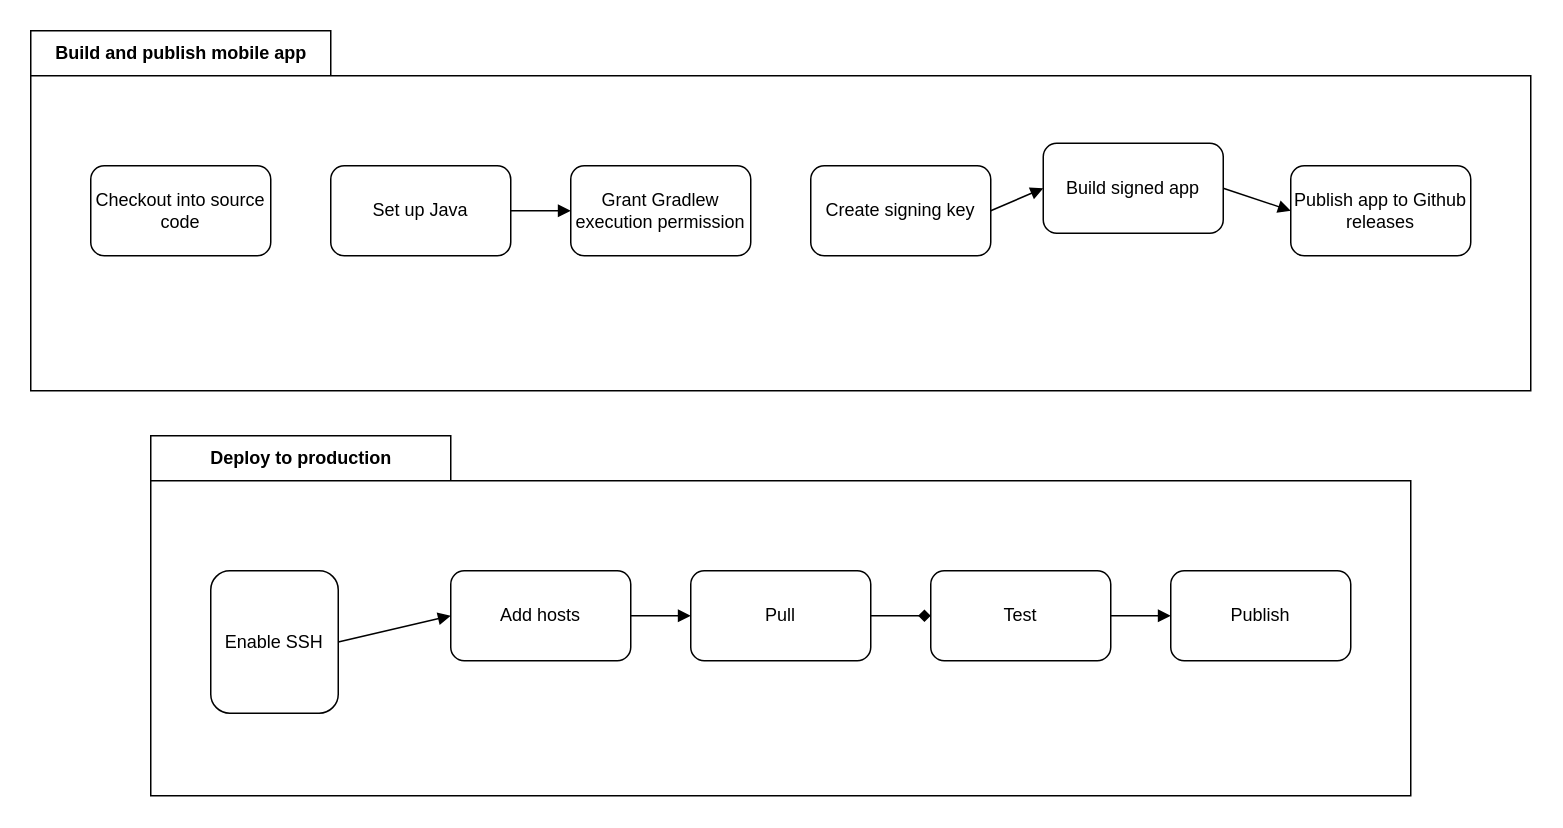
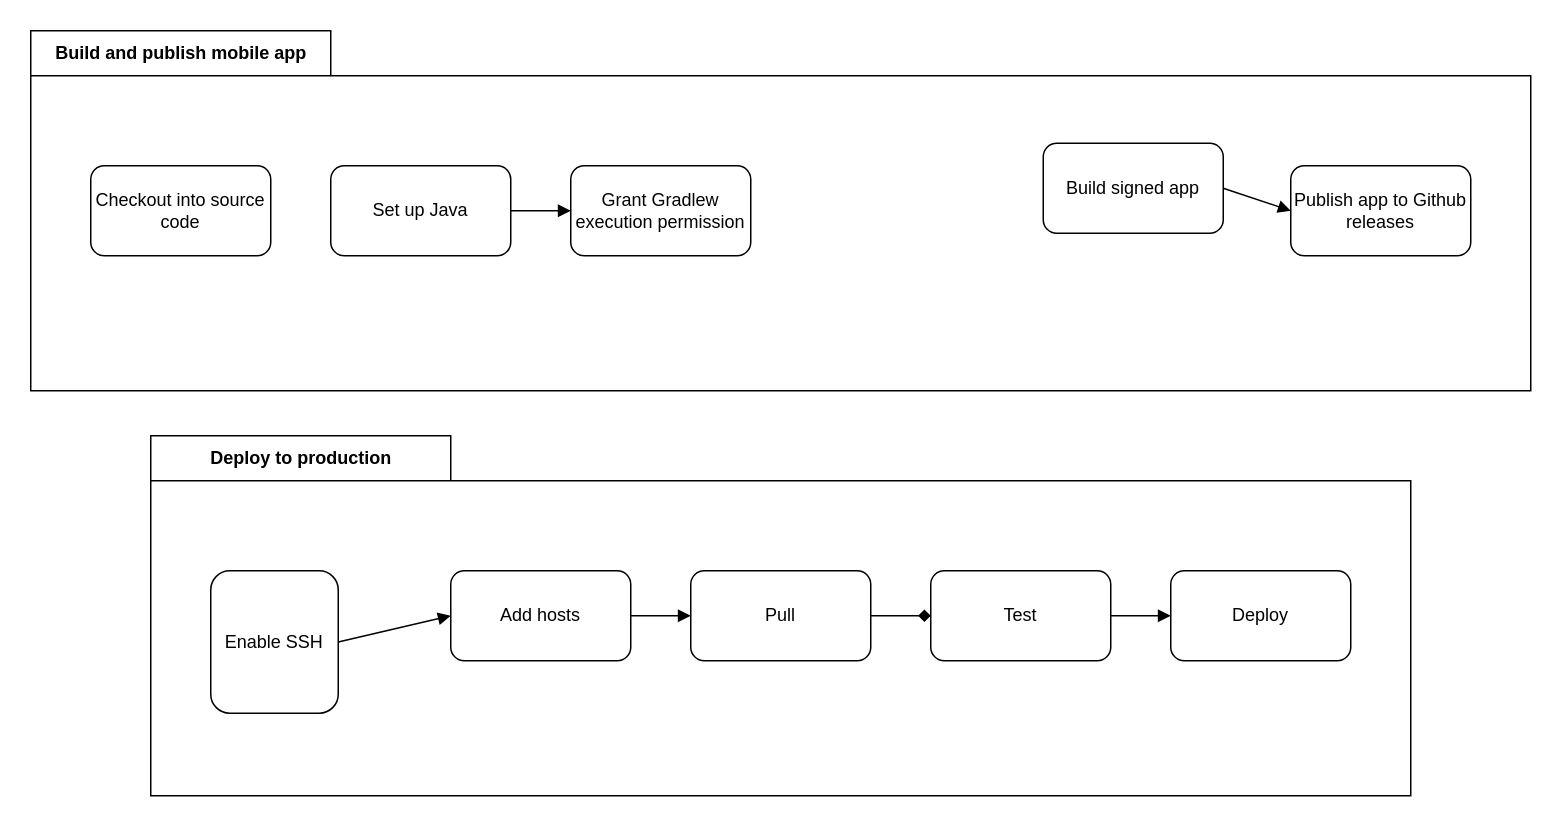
edge "Create signing key" -> "Build signed app": removed
node "Create signing key": removed
node "Publish": label "Publish" -> "Deploy"
